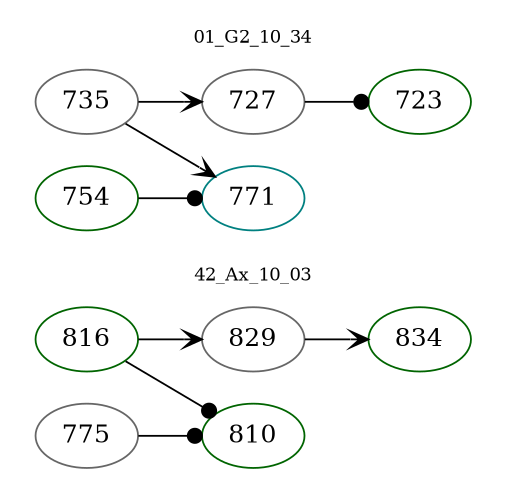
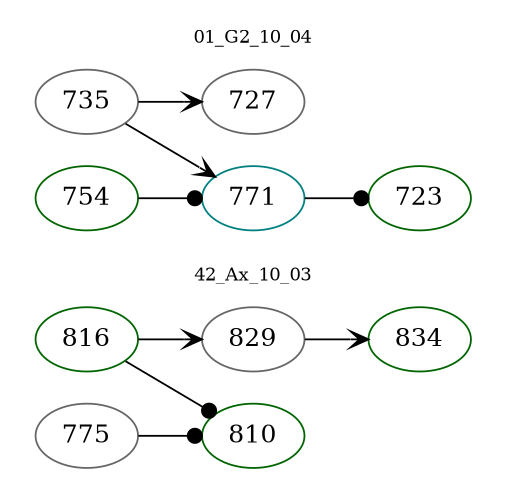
cluster "01_G2_10_34": label "01_G2_10_34" -> "01_G2_10_04"
edge "727" -> "723": now "771" -> "723"
